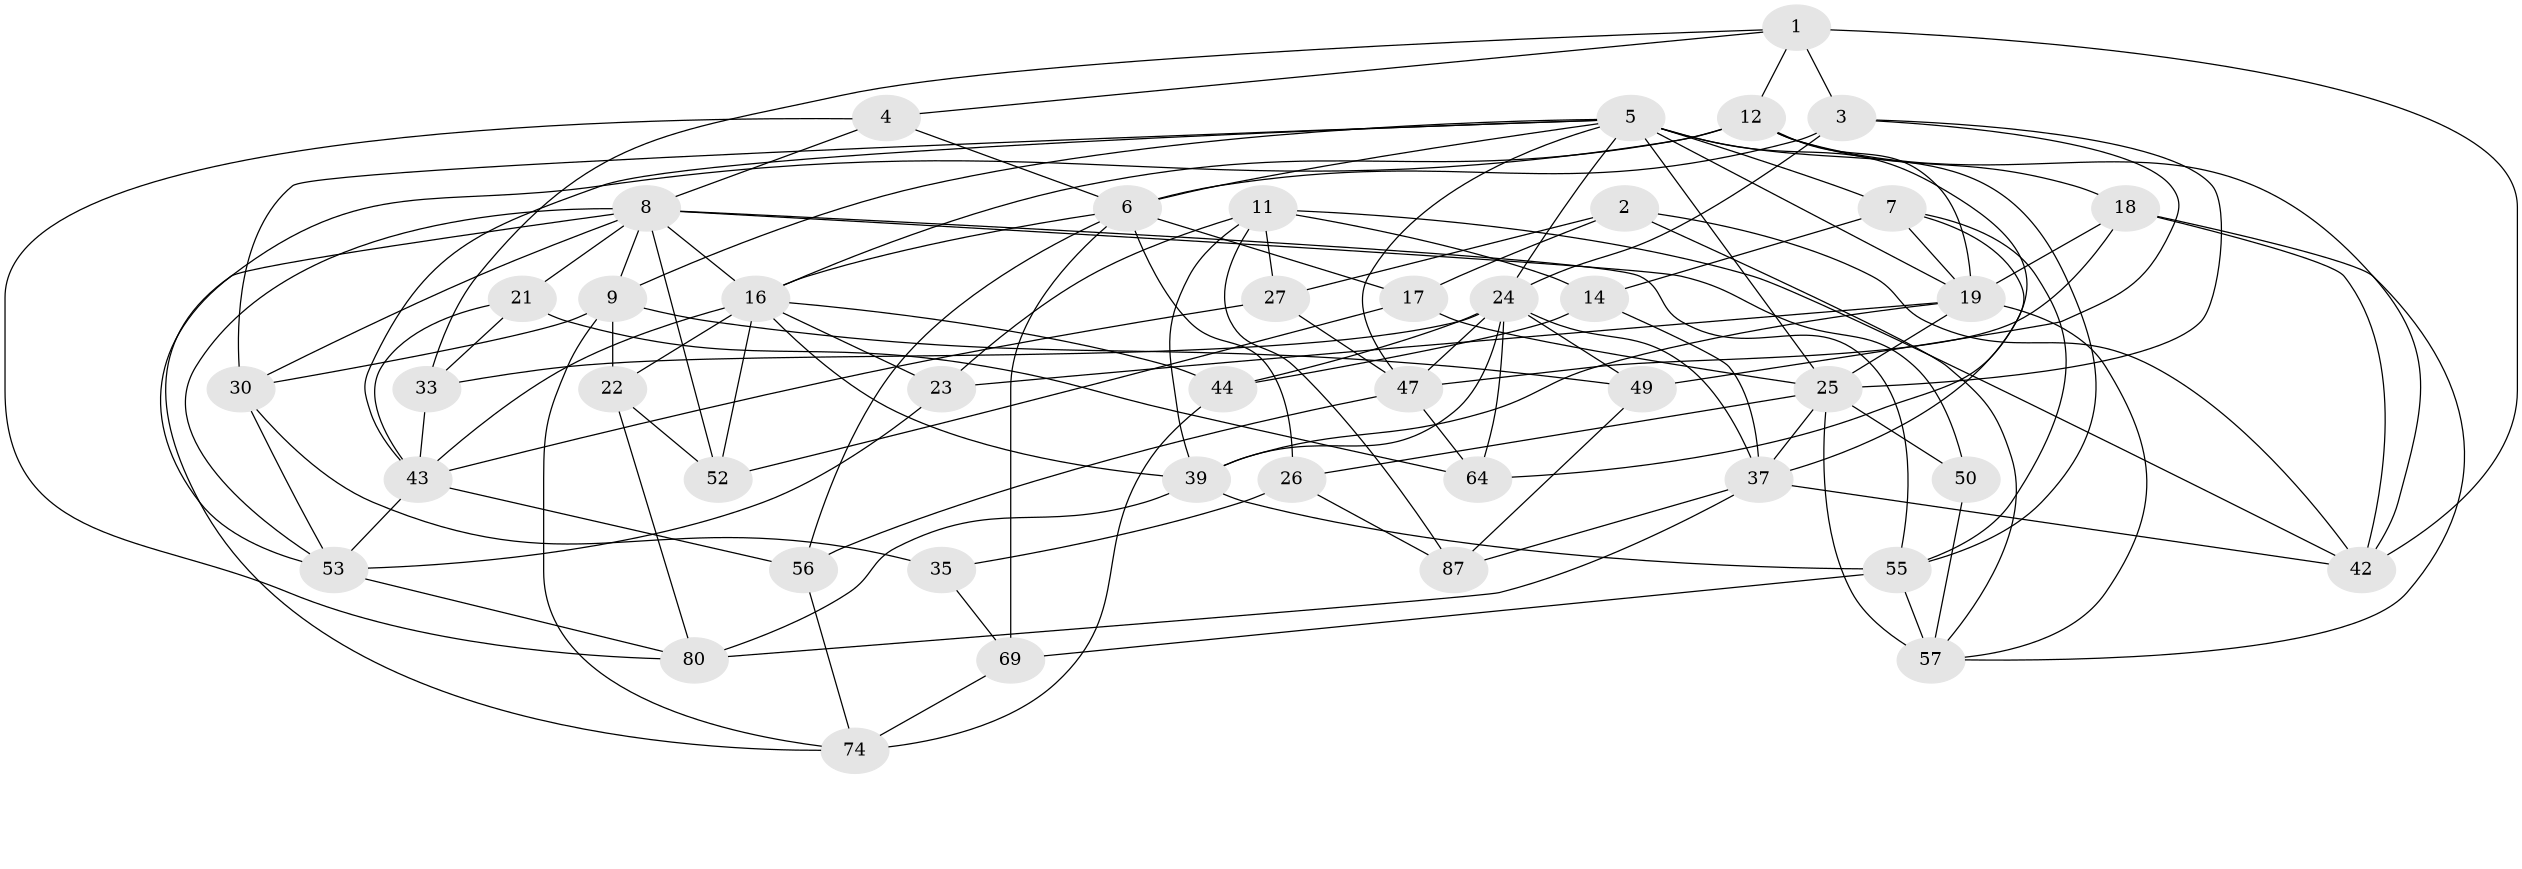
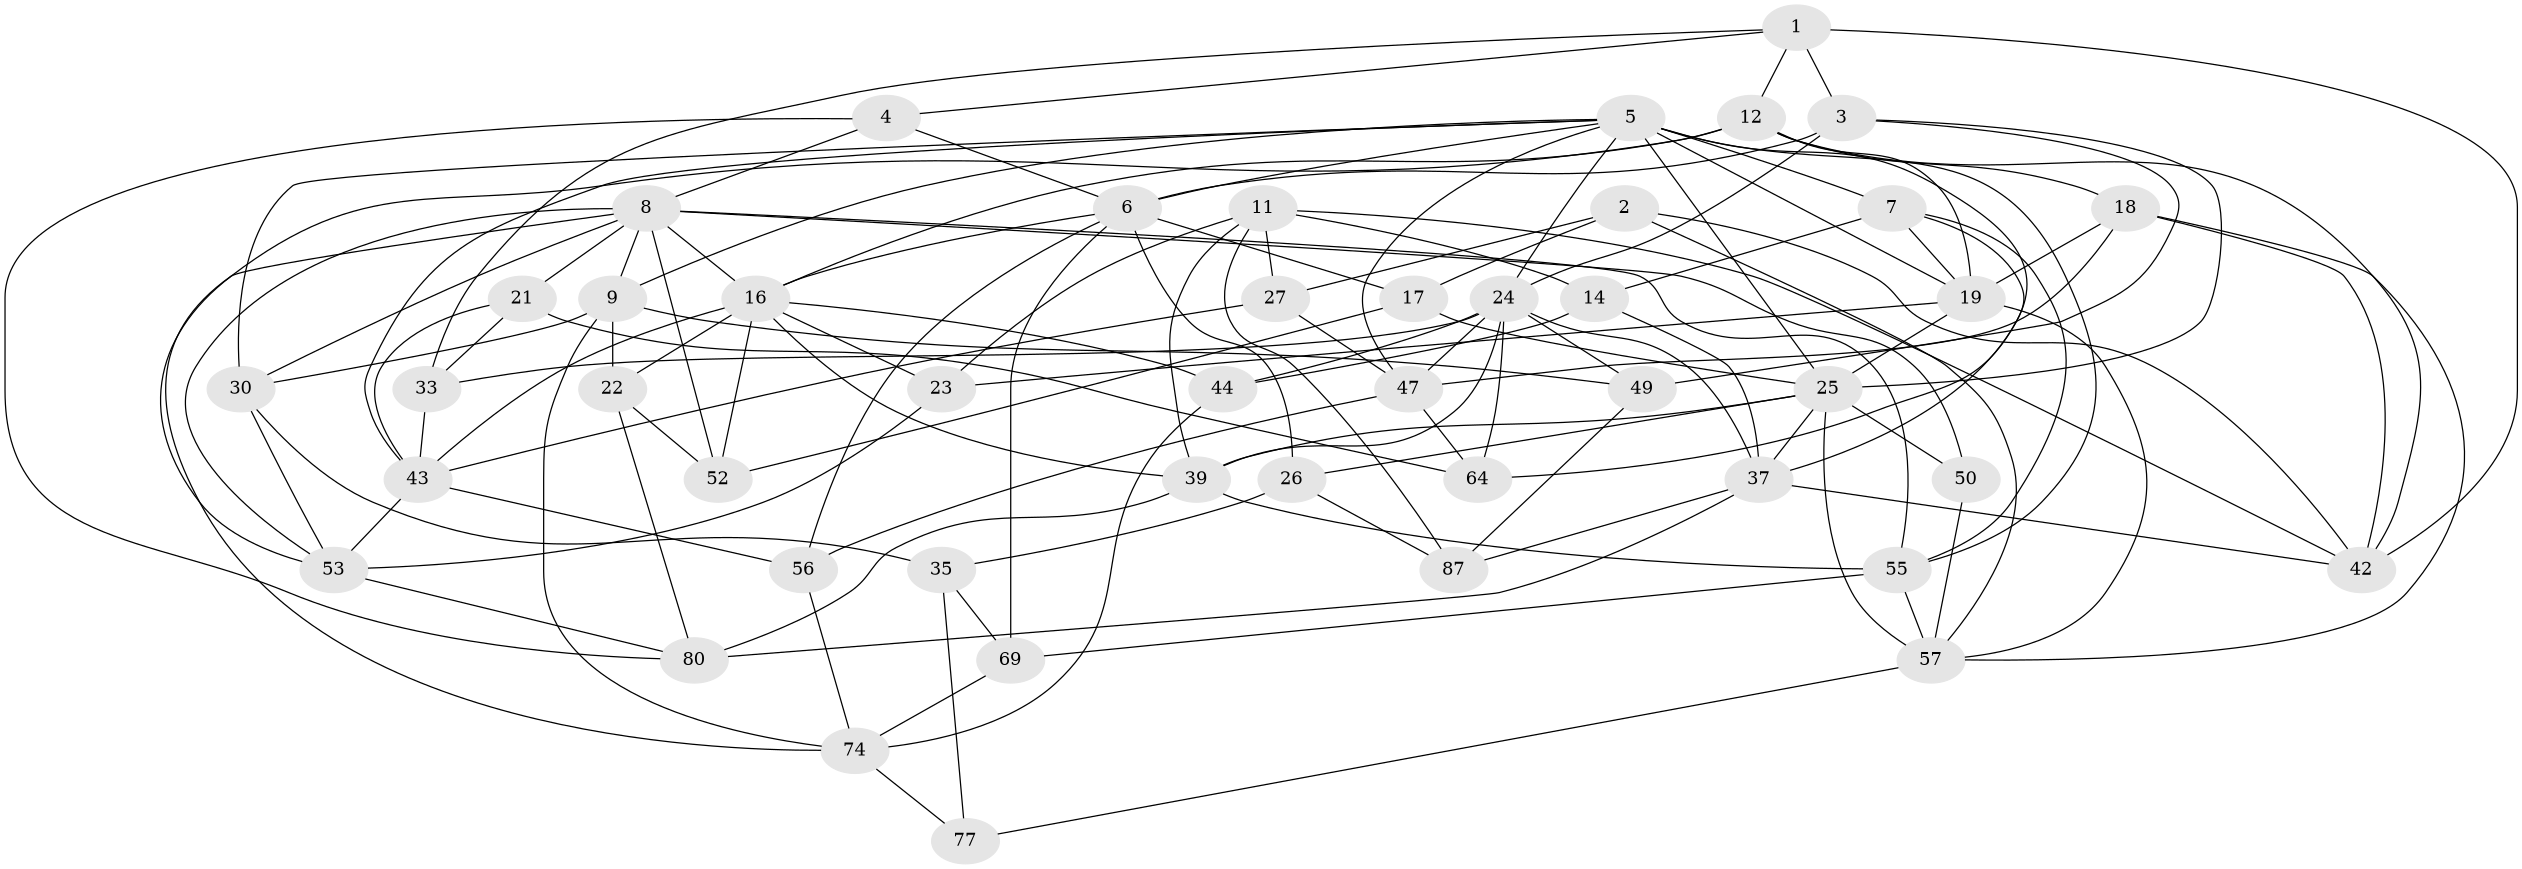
edge "19" -- "39": now "25" -- "39"
node "77": added
